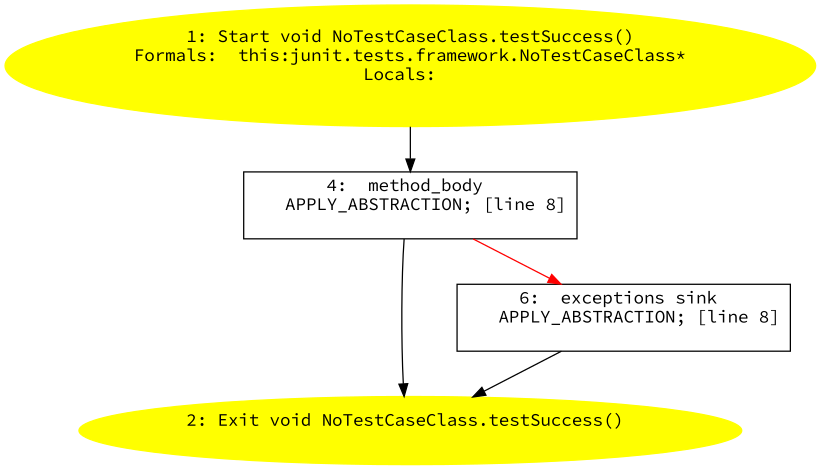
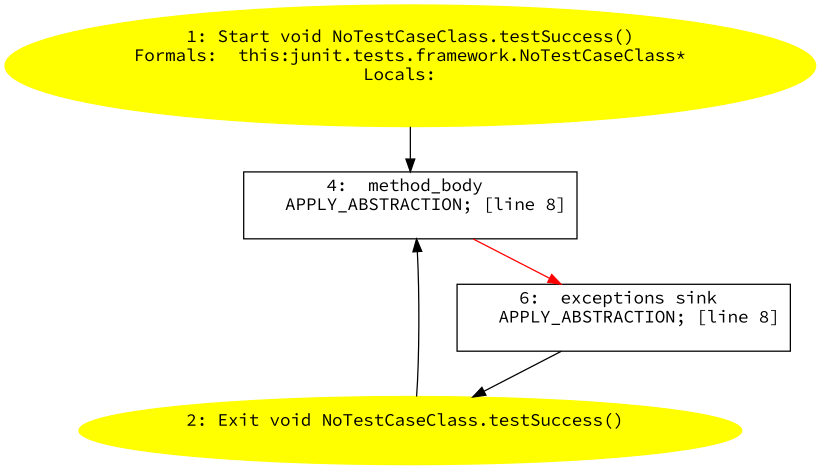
edge "4:  method_body APPLY_ABSTRACTION; [line 8]" -> "2: Exit void NoTestCaseClass.testSuccess()": reversed
